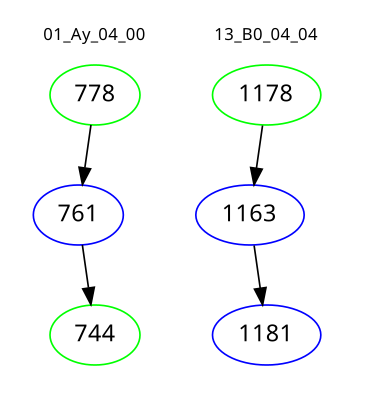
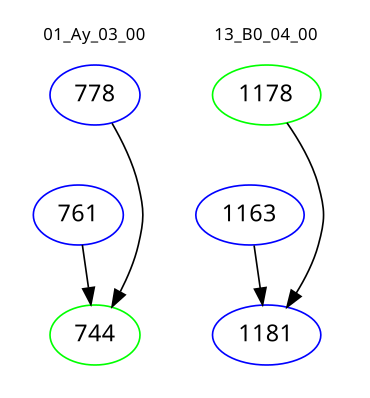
cluster "01_Ay_04_00": label "01_Ay_04_00" -> "01_Ay_03_00"
cluster "13_B0_04_04": label "13_B0_04_04" -> "13_B0_04_00"
node "778": color green -> blue
edge "778" -> "761": now "778" -> "744"
edge "1178" -> "1163": now "1178" -> "1181"
